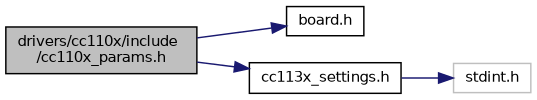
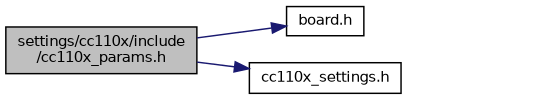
node "drivers/cc110x/include /cc110x_params.h": label "drivers/cc110x/include /cc110x_params.h" -> "settings/cc110x/include /cc110x_params.h"
node "cc113x_settings.h": label "cc113x_settings.h" -> "cc110x_settings.h"
node "stdint.h": removed
